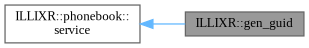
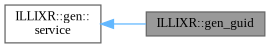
node "ILLIXR::phonebook:: service": label "ILLIXR::phonebook:: service" -> "ILLIXR::gen:: service"
